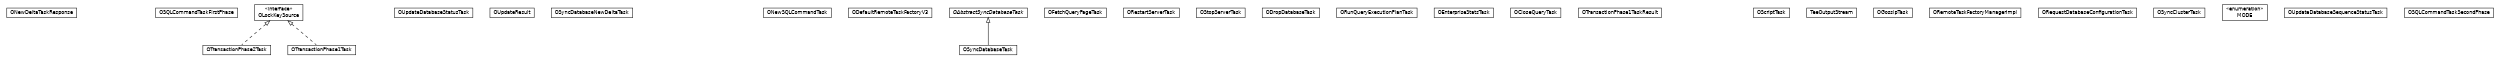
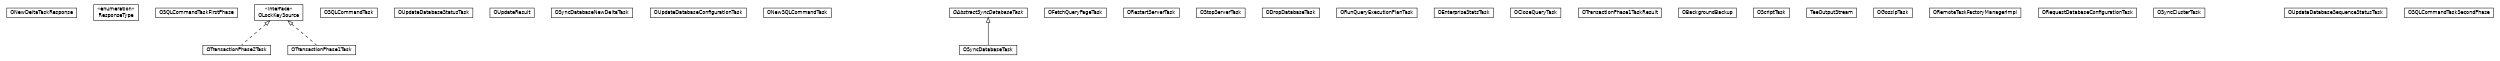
node "ResponseType": added
node "OSQLCommandTask": added
node "OUpdateDatabaseConfigurationTask": added
node "ODefaultRemoteTaskFactoryV3": removed
node "OBackgroundBackup": added
node "MODE": removed
